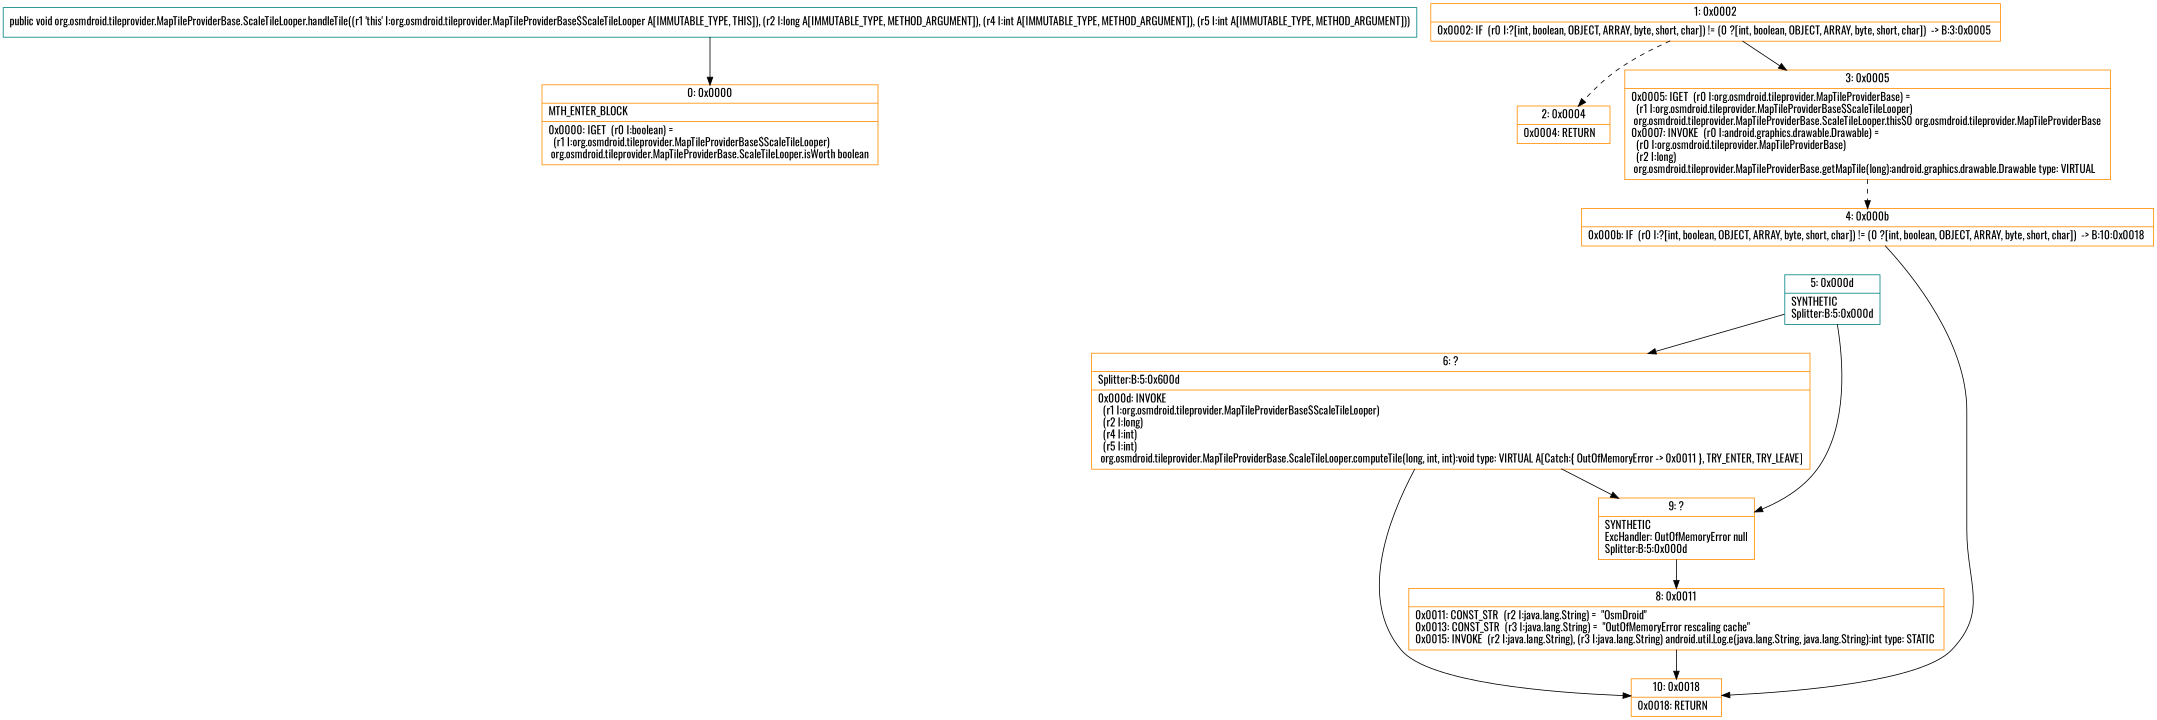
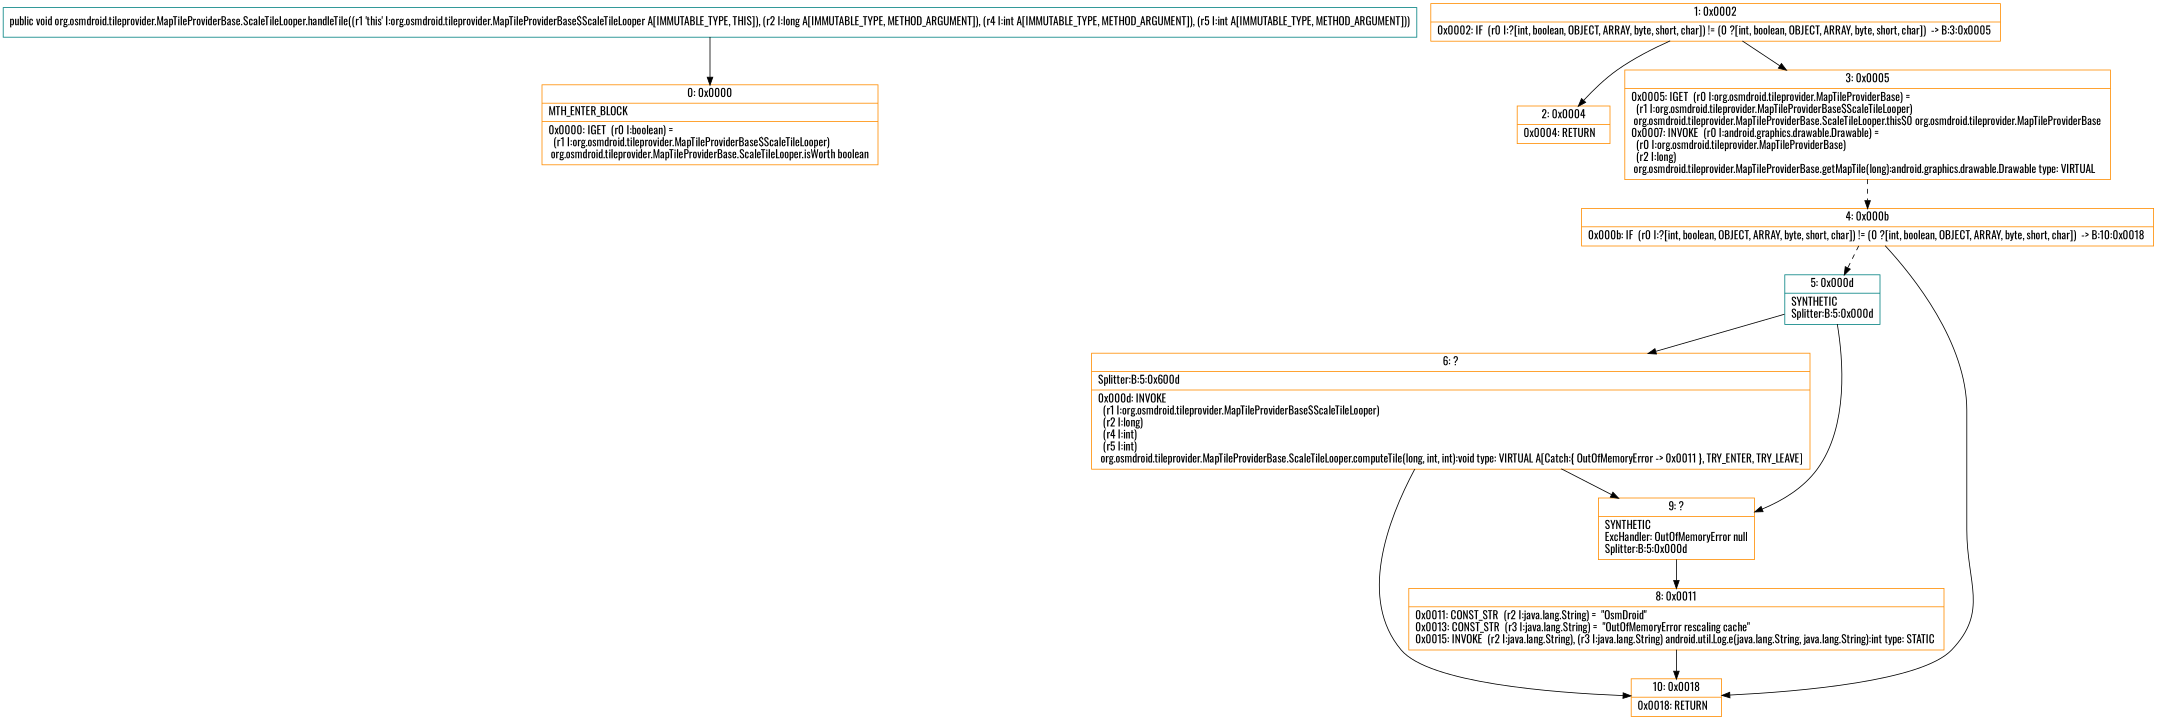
edge "1: 0x0002" -> "2: 0x0004": style dashed -> solid
edge "4: 0x000b" -> "5: 0x000d": added
